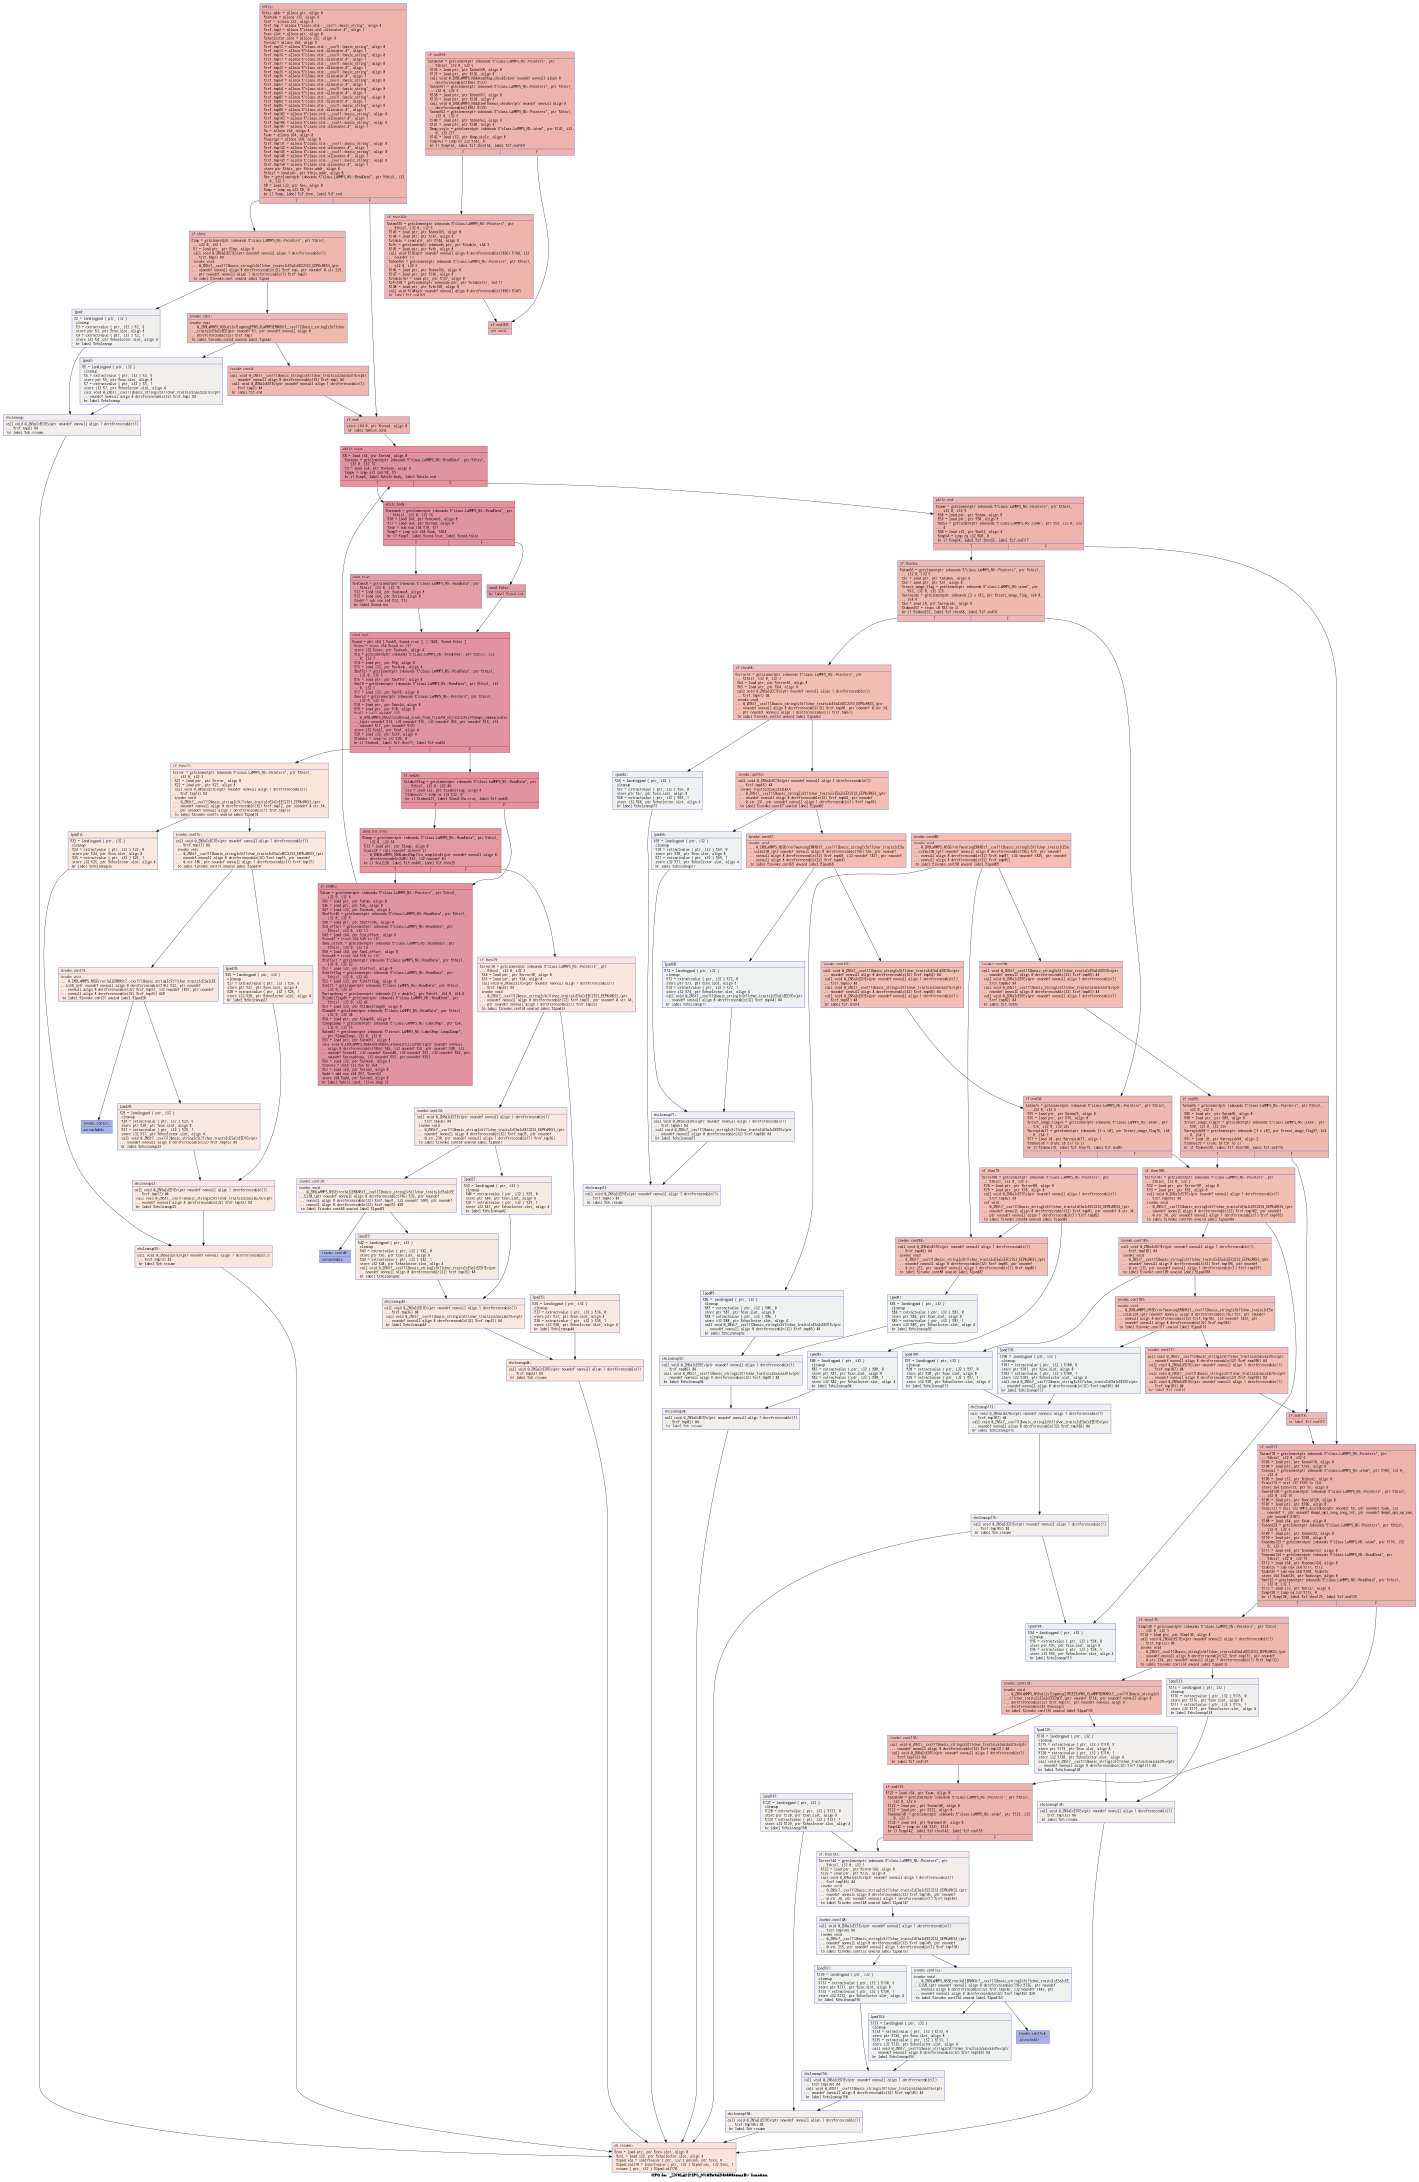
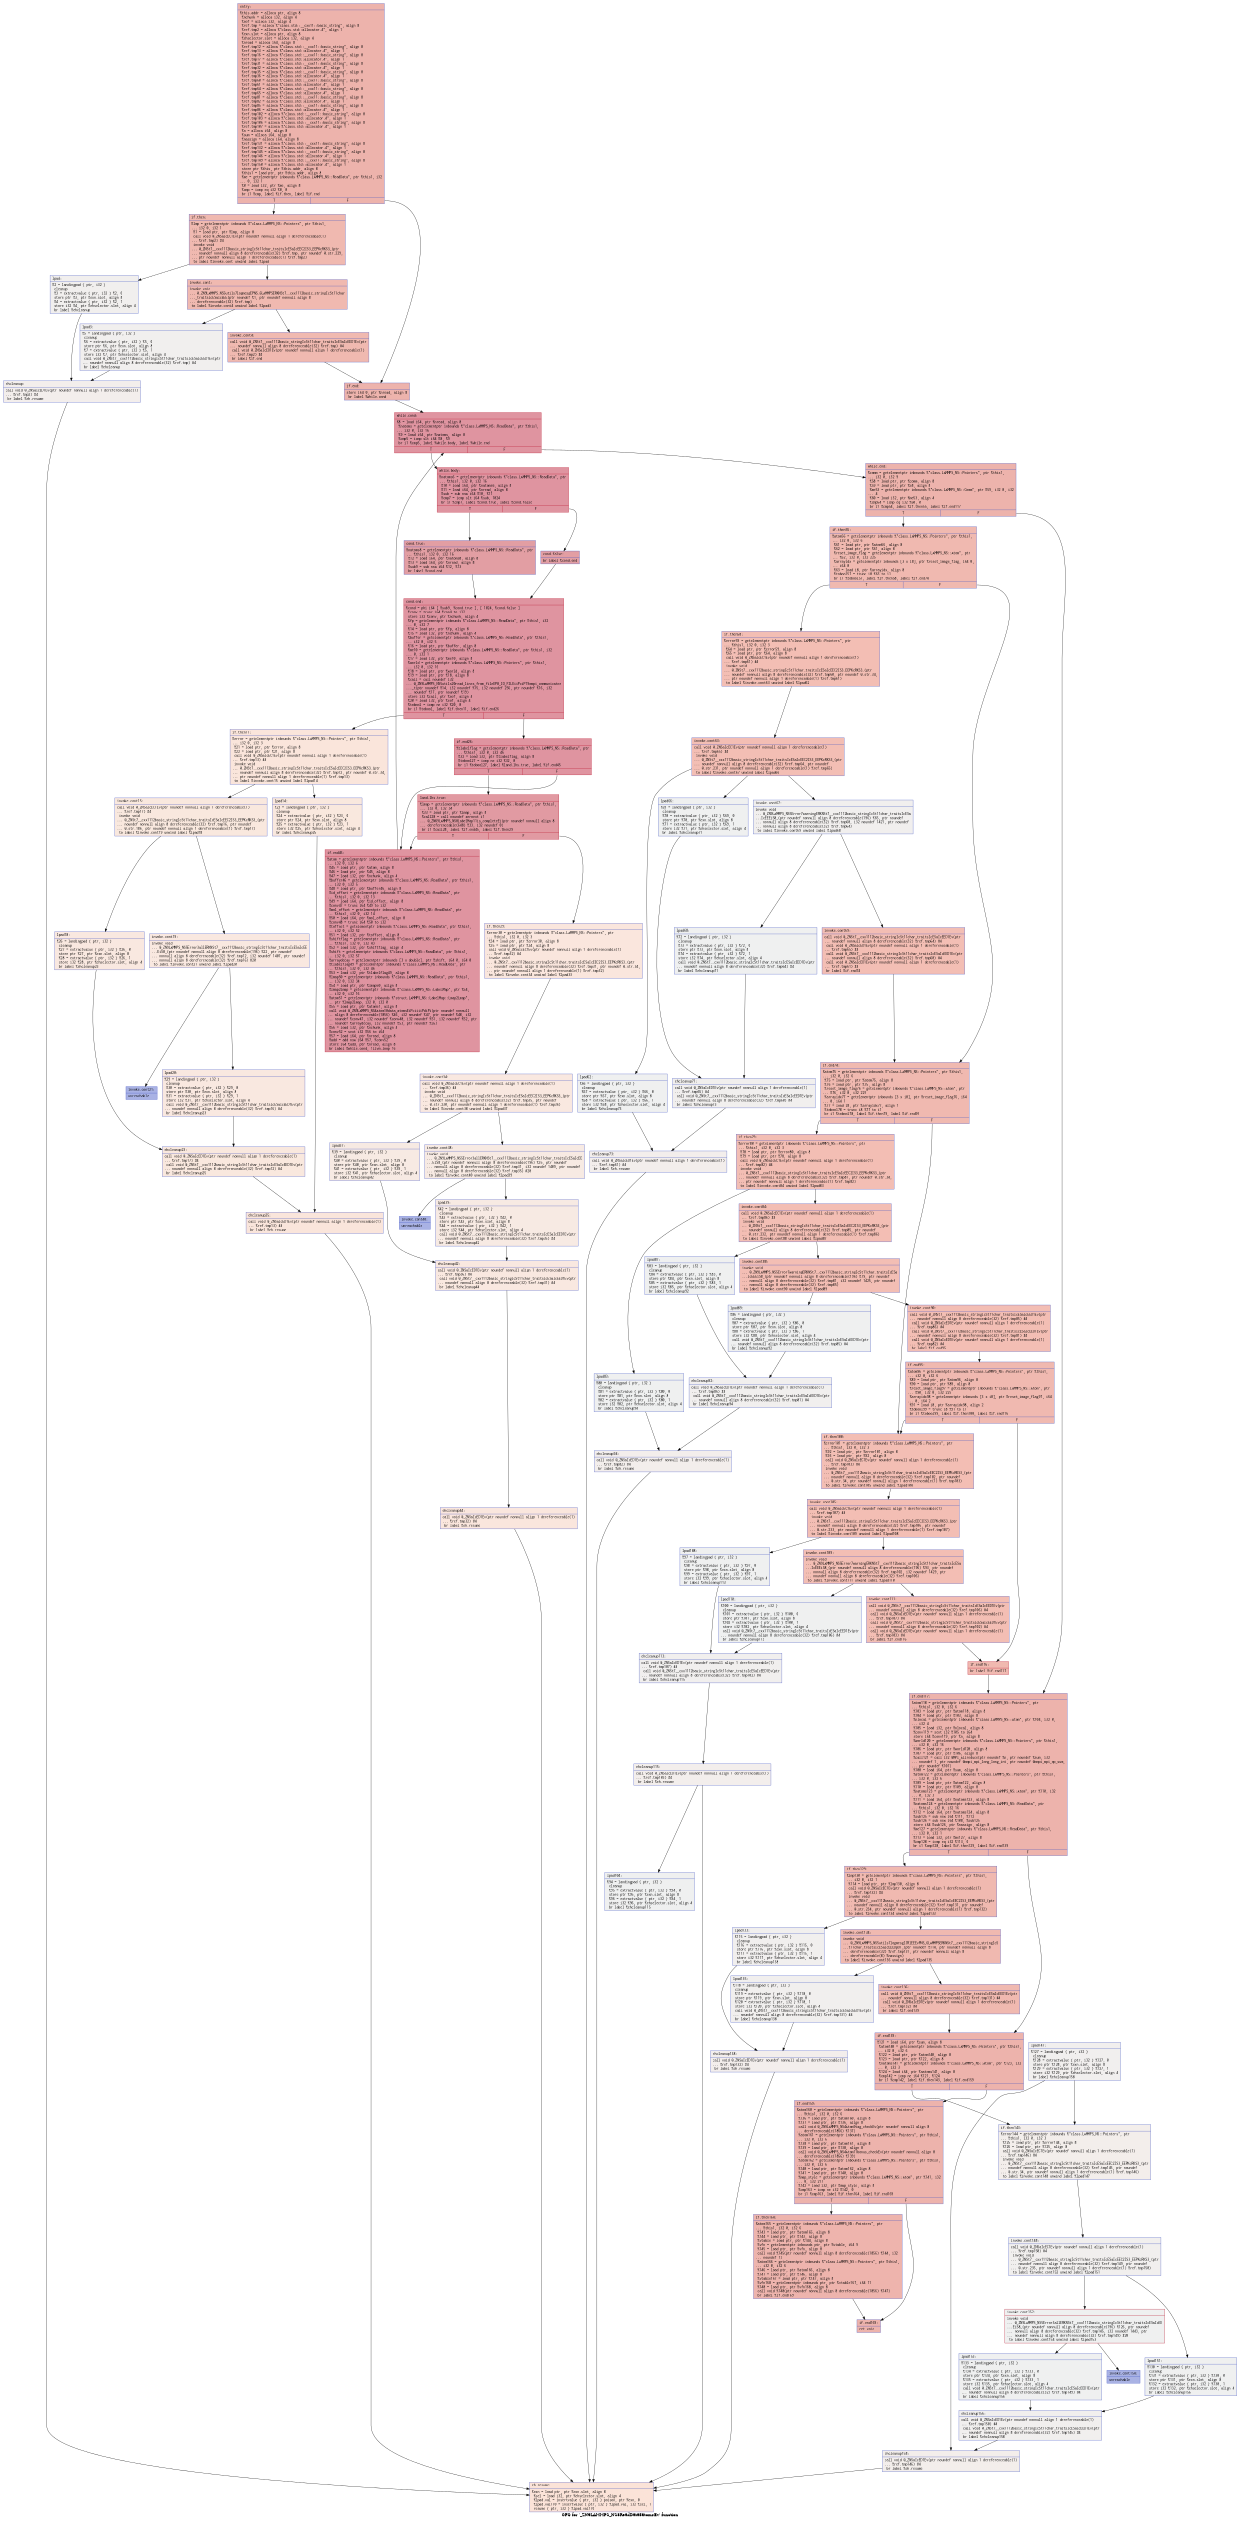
edge "if.then58:" -> "lpad62:": now "invoke.cont63:" -> "lpad62:"
node "invoke.cont63:": text "invoke traitsIcESaIcEEEDpOT" -> "invoke void"
node "invoke.cont67:": fillcolor #e36c5570 -> #e0dbd870
edge "invoke.cont88:" -> "invoke.cont84:": reversed
node "if.then79:": text "eof void" -> "invoke void"
node "lpad33:": removed
node "if.end116:": color #3d50c3ff -> #b70d28ff
edge "if.then100:" -> "lpad104:": removed
node "invoke.cont152:": color #3d50c3ff -> #b70d28ff
edge "if.end139:" -> "if.end159:": added
